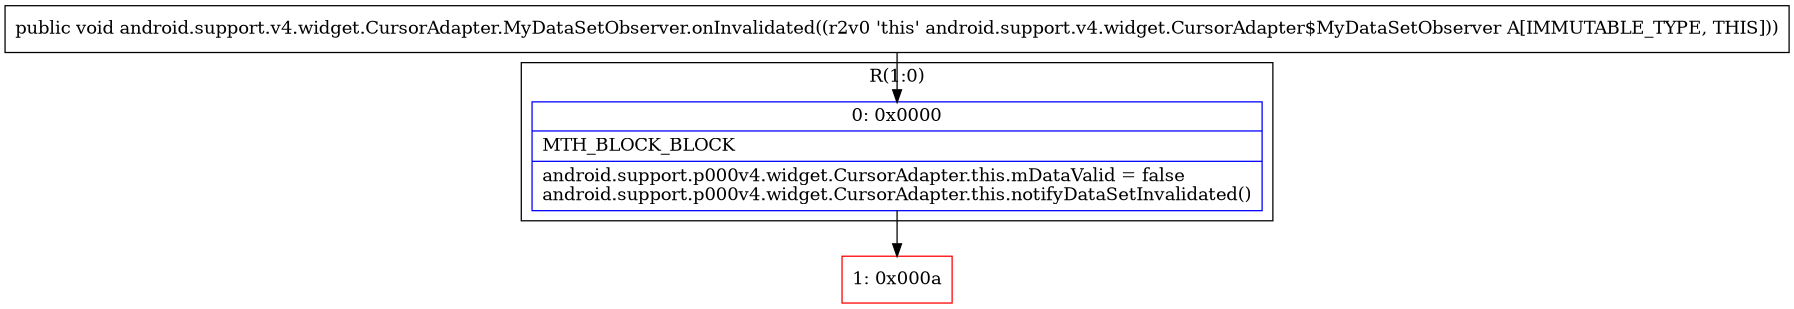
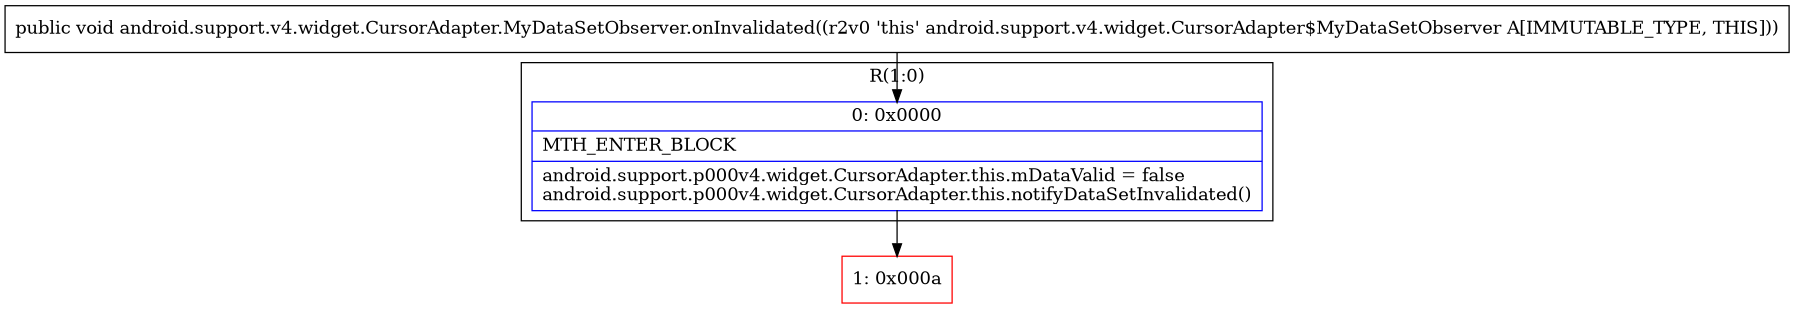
node "0: 0x0000": text "MTH_BLOCK_BLOCK" -> "MTH_ENTER_BLOCK"
